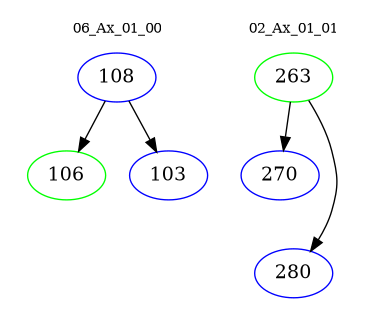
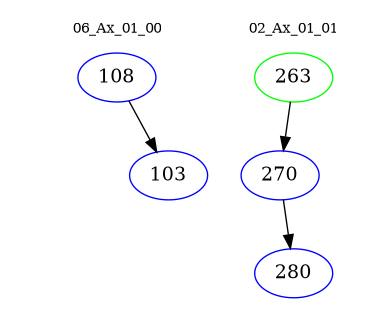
edge "263" -> "280": now "270" -> "280"
node "106": removed
